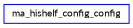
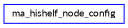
node "ma_hishelf_config_config": label "ma_hishelf_config_config" -> "ma_hishelf_node_config"
